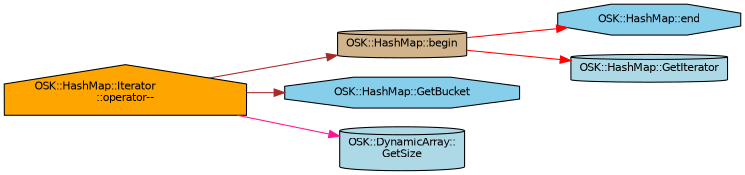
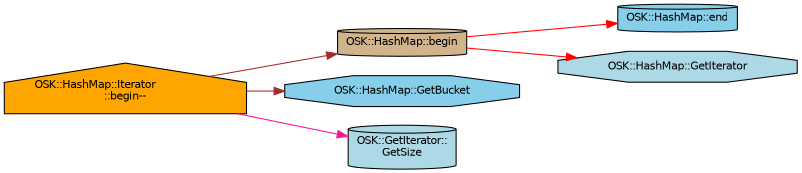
node "OSK::HashMap::end": shape octagon -> cylinder
node "OSK::HashMap::GetIterator": shape cylinder -> octagon
node "OSK::HashMap::Iterator ::operator--": label "OSK::HashMap::Iterator ::operator--" -> "OSK::HashMap::Iterator ::begin--"
node "OSK::DynamicArray:: GetSize": label "OSK::DynamicArray:: GetSize" -> "OSK::GetIterator:: GetSize"
